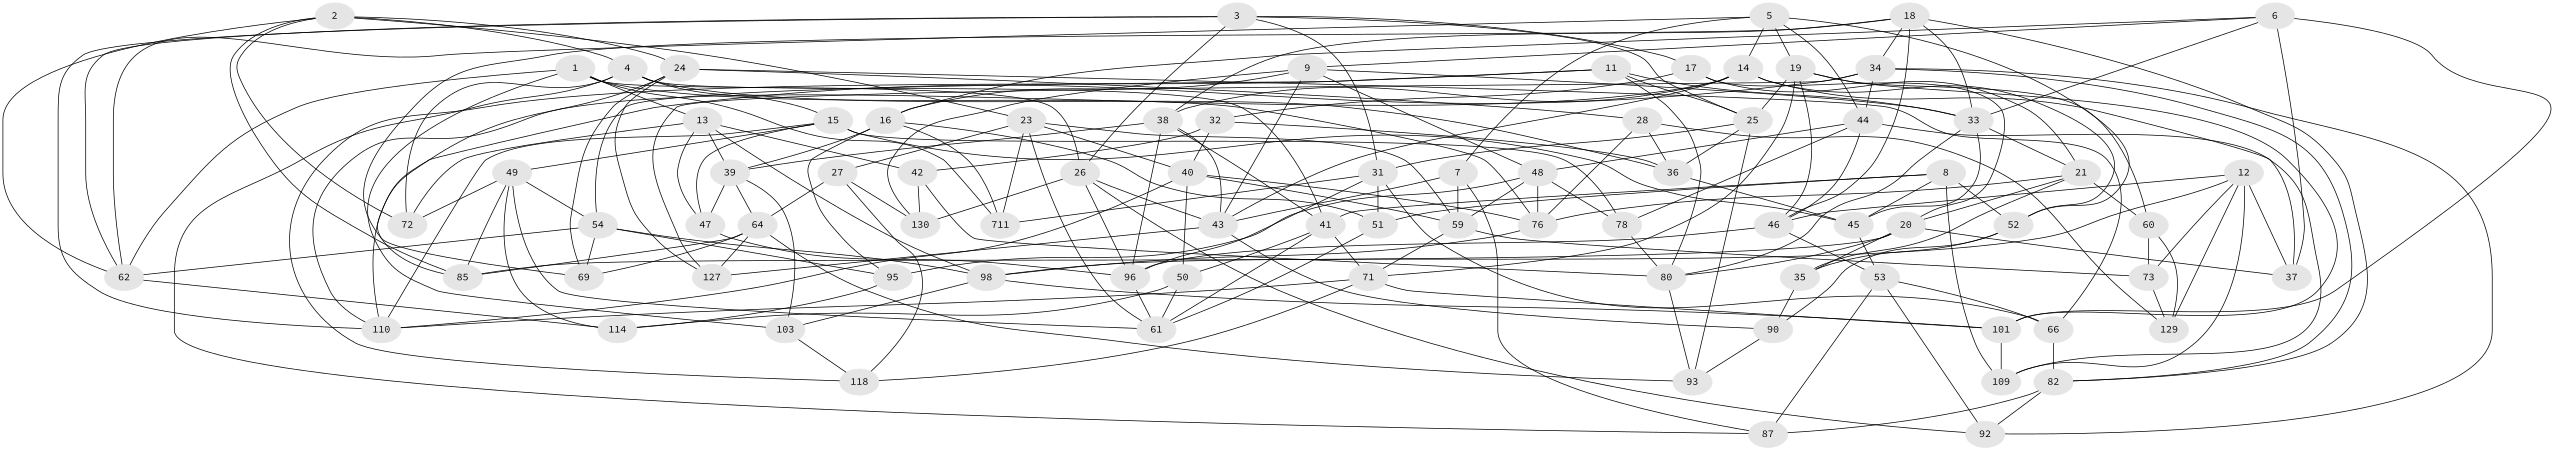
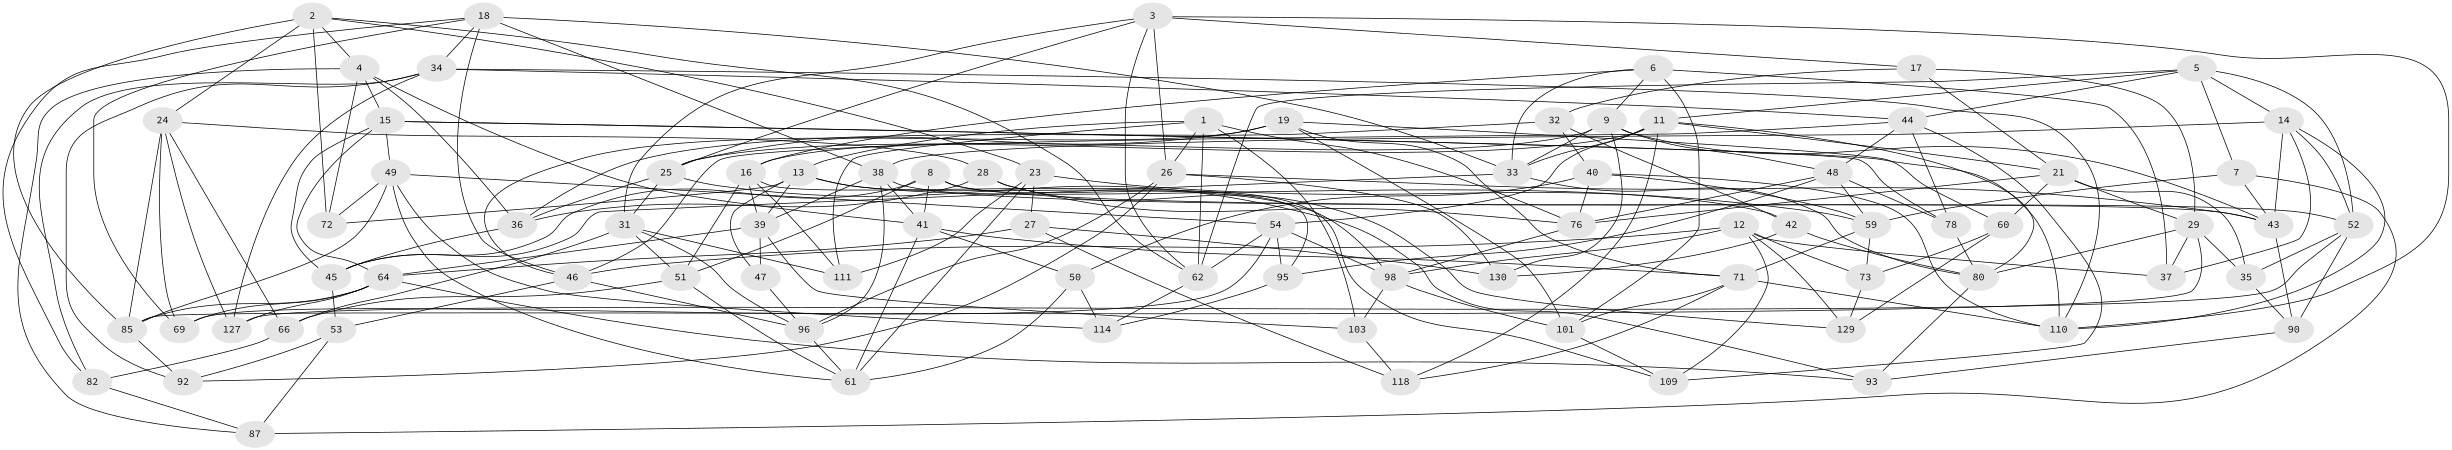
edge "5" -- "19": now "5" -- "11"
edge "15" -- "47": now "15" -- "64"
edge "33" -- "21": now "11" -- "21"
edge "23" -- "40": removed
node "711": label "711" -> "111"
node "20": label "20" -> "29"
edge "43" -- "127": now "52" -- "127"
edge "53" -- "66": now "51" -- "66"
edge "82" -- "92": now "85" -- "92"
